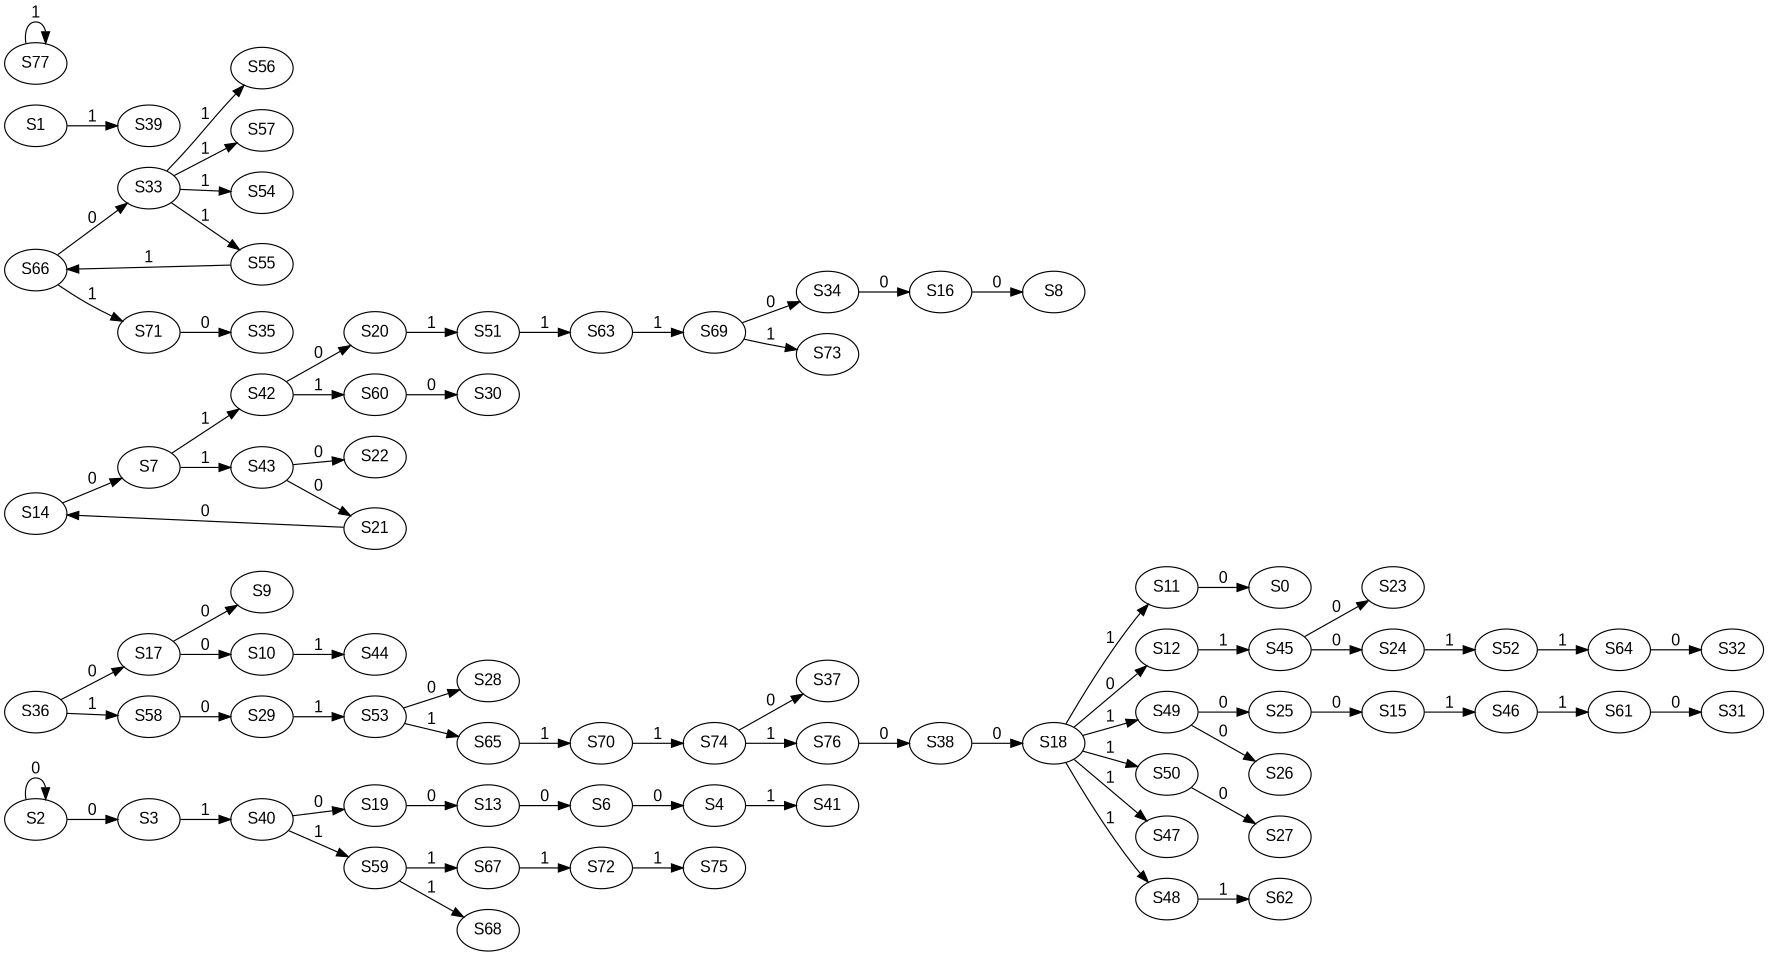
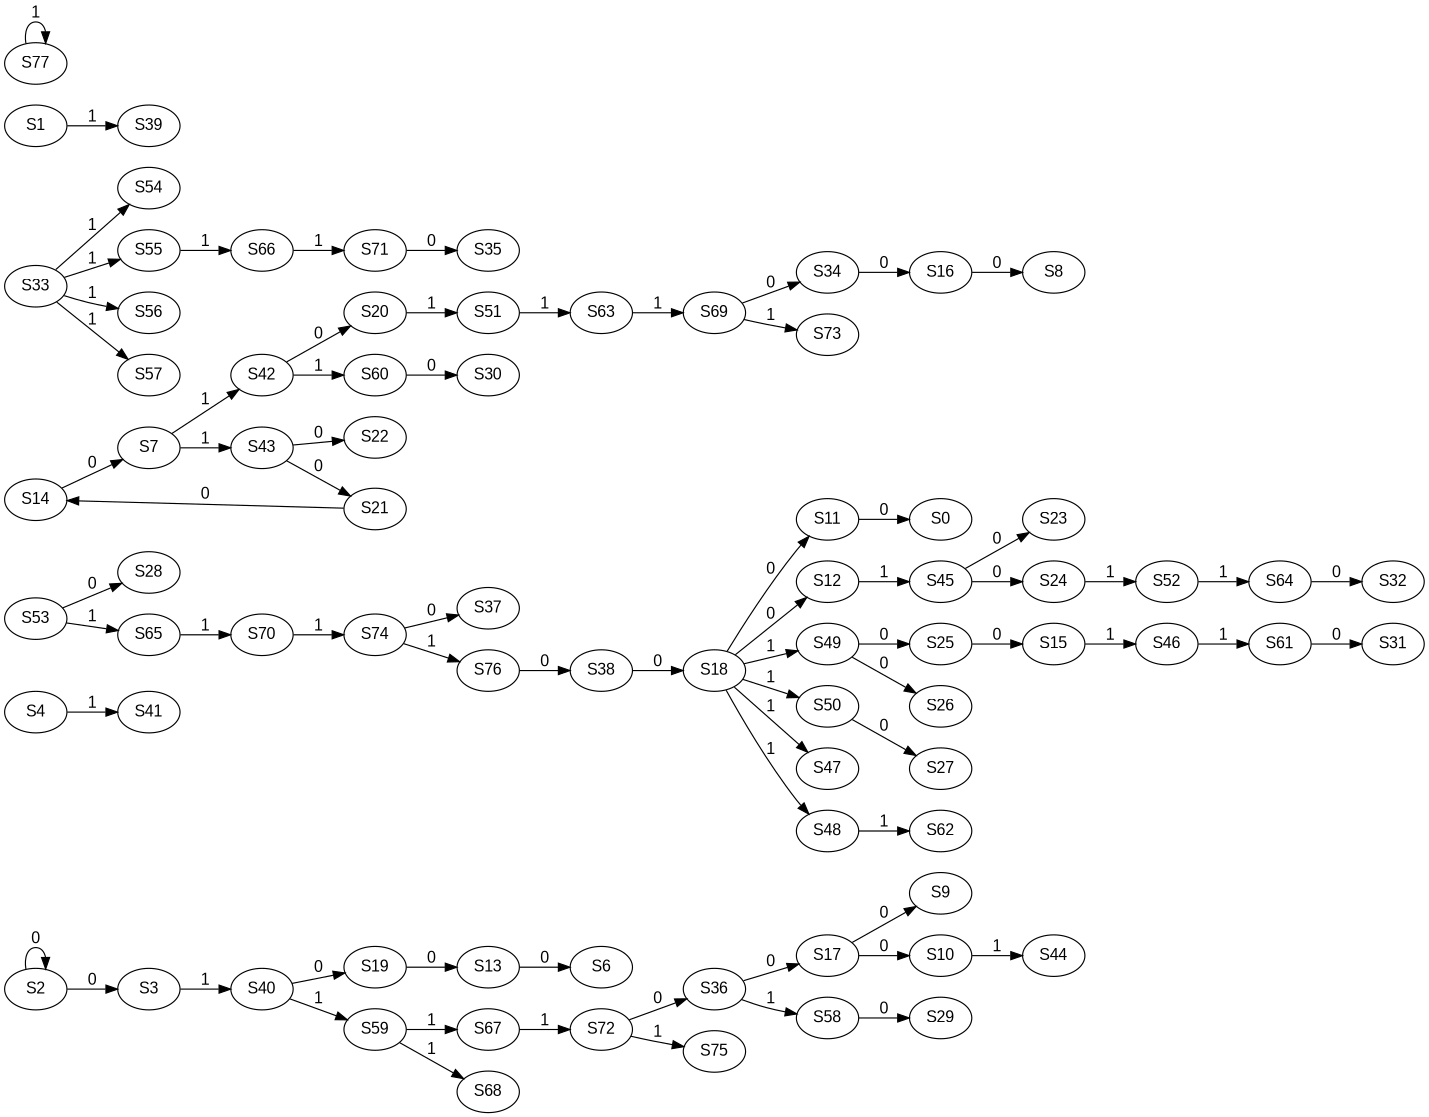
edge "S66" -> "S33": removed, label "0"
edge "S18" -> "S11": label "1" -> "0"
edge "S29" -> "S53": removed, label "1"
edge "S6" -> "S4": removed, label "0"
edge "S72" -> "S36": added, label "0"
